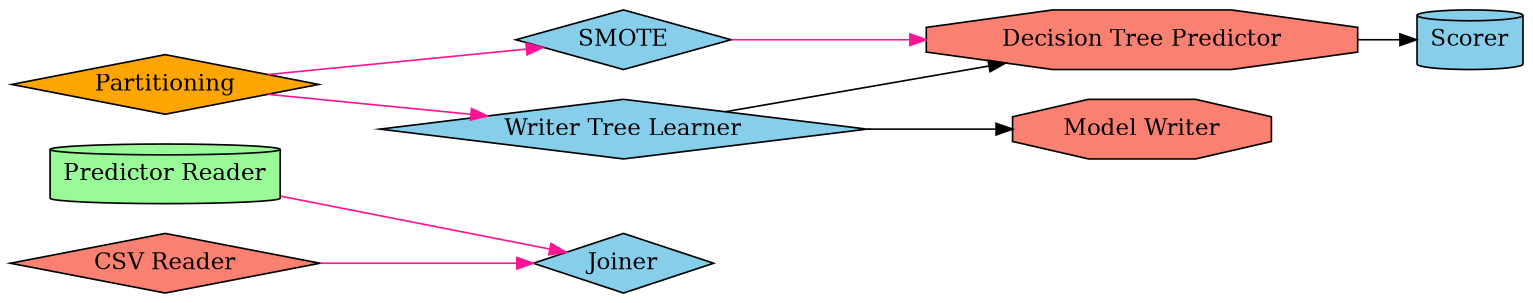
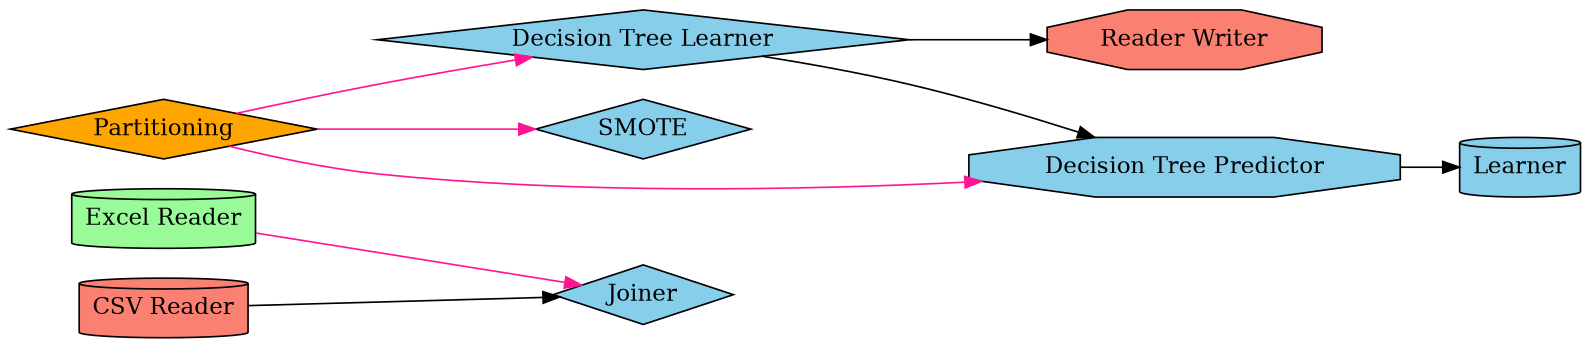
edge "SMOTE" -> "Decision Tree Predictor": now "Partitioning" -> "Decision Tree Predictor"
node "Decision Tree Predictor": fillcolor salmon -> skyblue
node "Scorer": label "Scorer" -> "Learner"
node "Writer Tree Learner": label "Writer Tree Learner" -> "Decision Tree Learner"
node "Model Writer": label "Model Writer" -> "Reader Writer"
node "Predictor Reader": label "Predictor Reader" -> "Excel Reader"
node "CSV Reader": shape diamond -> cylinder
edge "CSV Reader" -> "Joiner": color deeppink -> black
